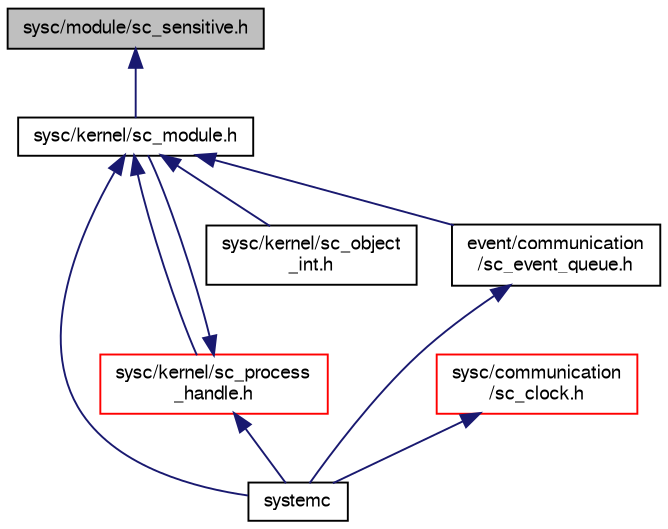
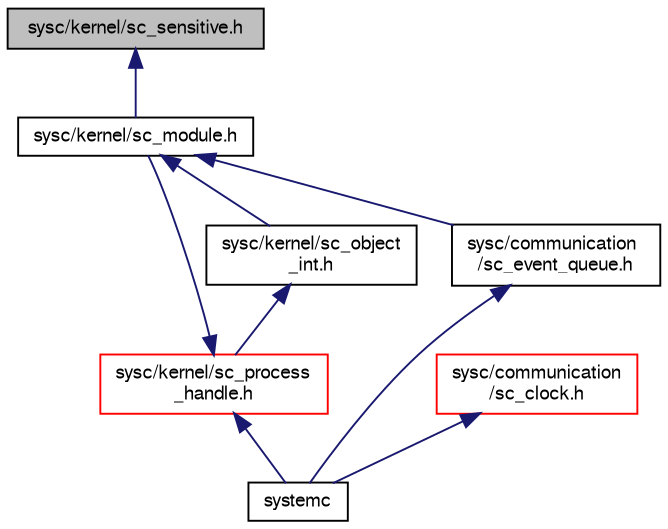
node "sysc/module/sc_sensitive.h": label "sysc/module/sc_sensitive.h" -> "sysc/kernel/sc_sensitive.h"
node "event/communication /sc_event_queue.h": label "event/communication /sc_event_queue.h" -> "sysc/communication /sc_event_queue.h"
edge "sysc/kernel/sc_process _handle.h" -> "sysc/kernel/sc_module.h": now "sysc/kernel/sc_process _handle.h" -> "sysc/kernel/sc_object _int.h"
edge "systemc" -> "sysc/kernel/sc_module.h": removed
